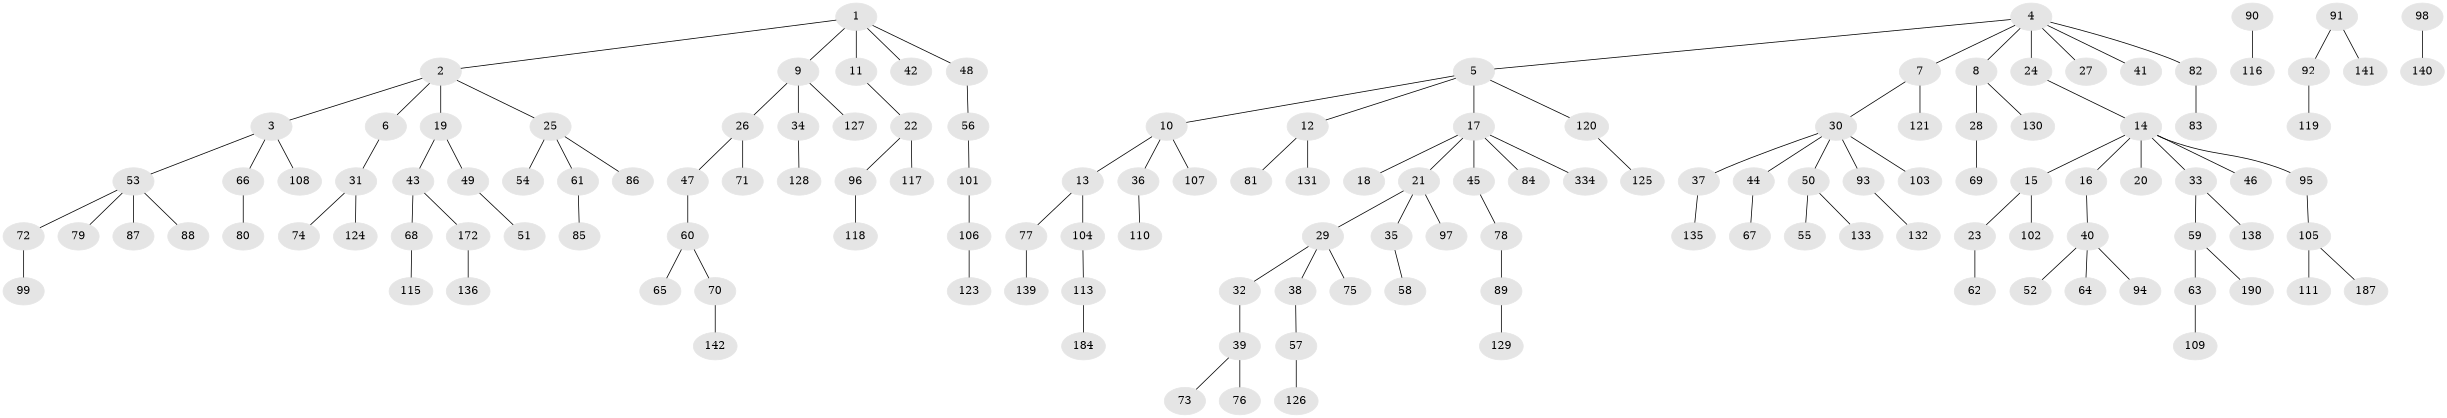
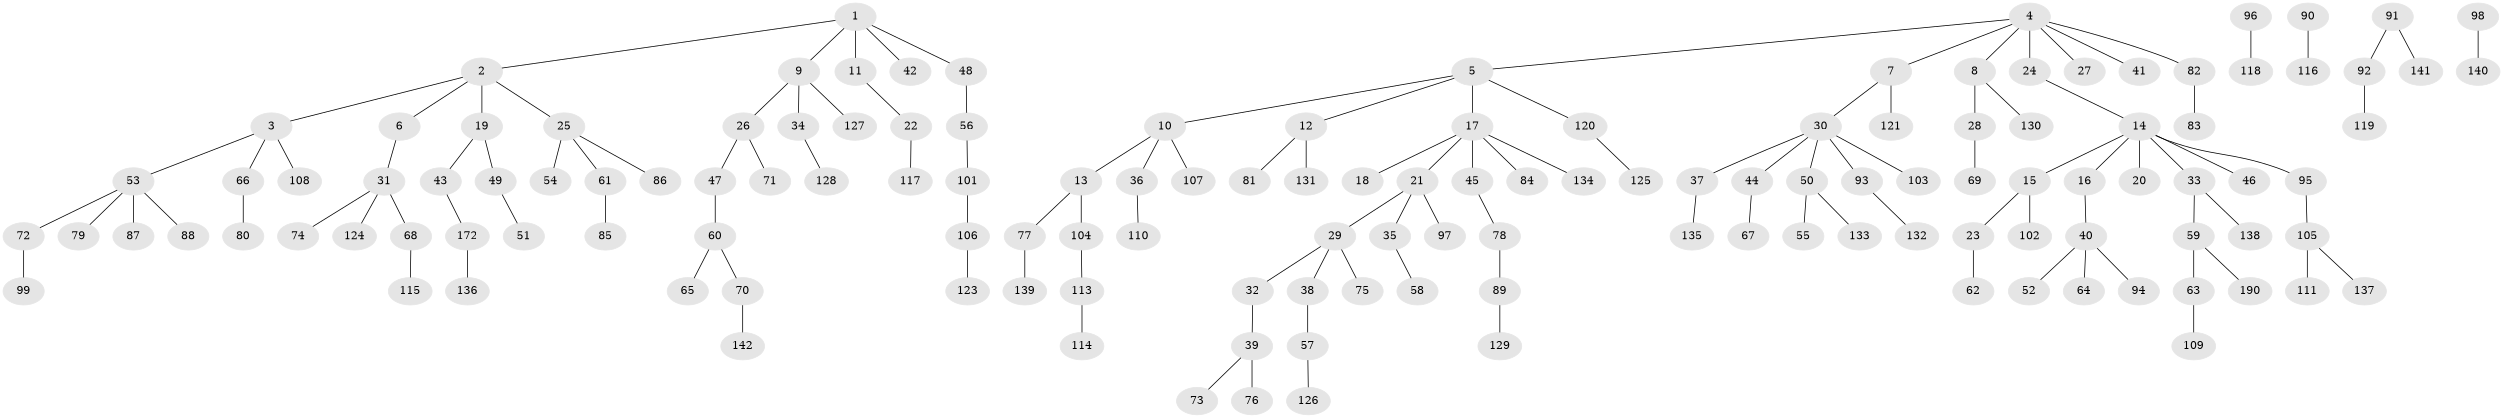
edge "22" -- "96": removed
node "334": label "334" -> "134"
edge "43" -- "68": now "31" -- "68"
node "187": label "187" -> "137"
node "184": label "184" -> "114"
